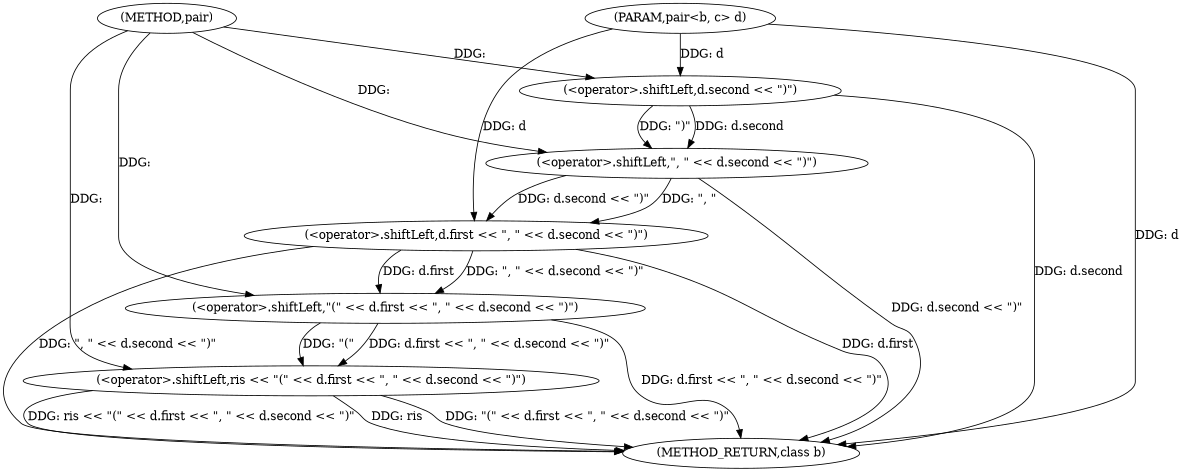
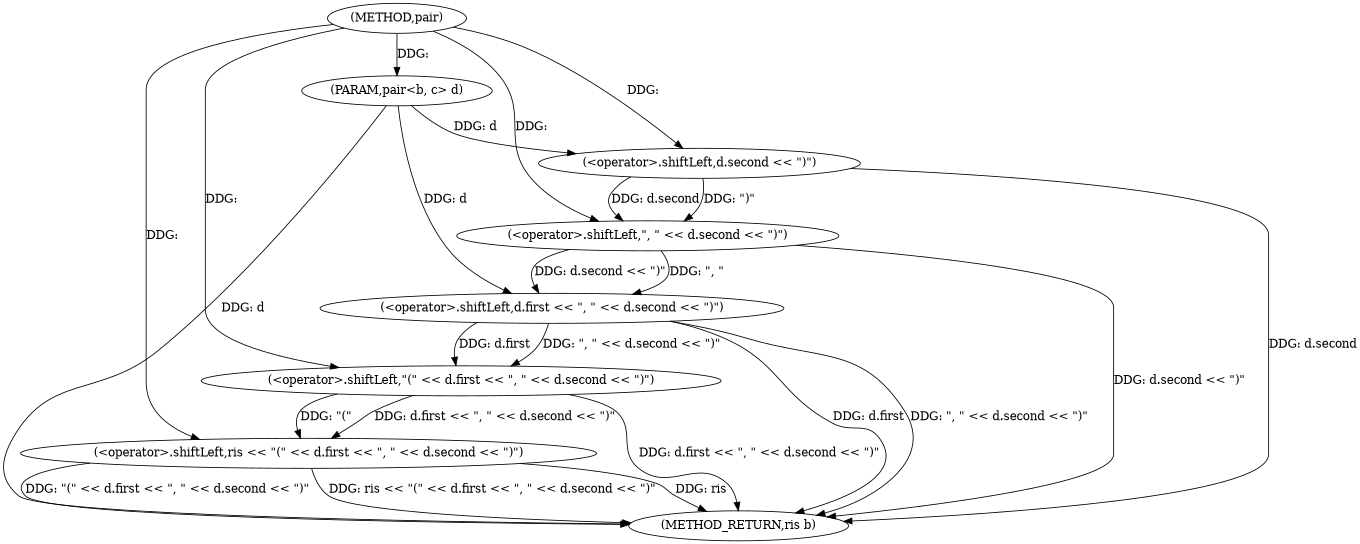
edge "(METHOD,pair)" -> "(PARAM,pair<b, c> d)": added, label "DDG:"
node "(METHOD_RETURN,class b)": label "(METHOD_RETURN,class b)" -> "(METHOD_RETURN,ris b)"
